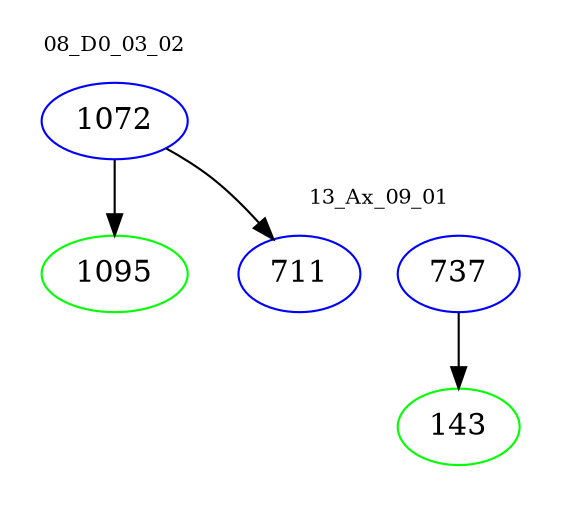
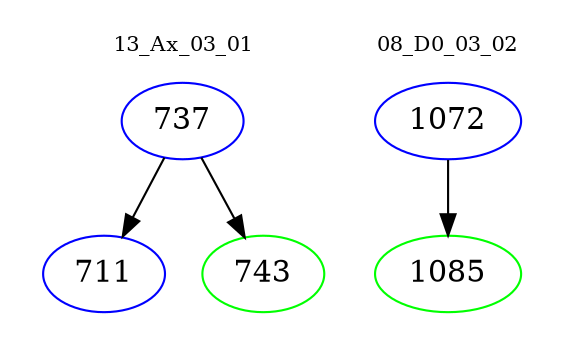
edge "1072" -> "711": now "737" -> "711"
cluster "13_Ax_09_01": label "13_Ax_09_01" -> "13_Ax_03_01"
node "1095": label "1095" -> "1085"
node "143": label "143" -> "743"
